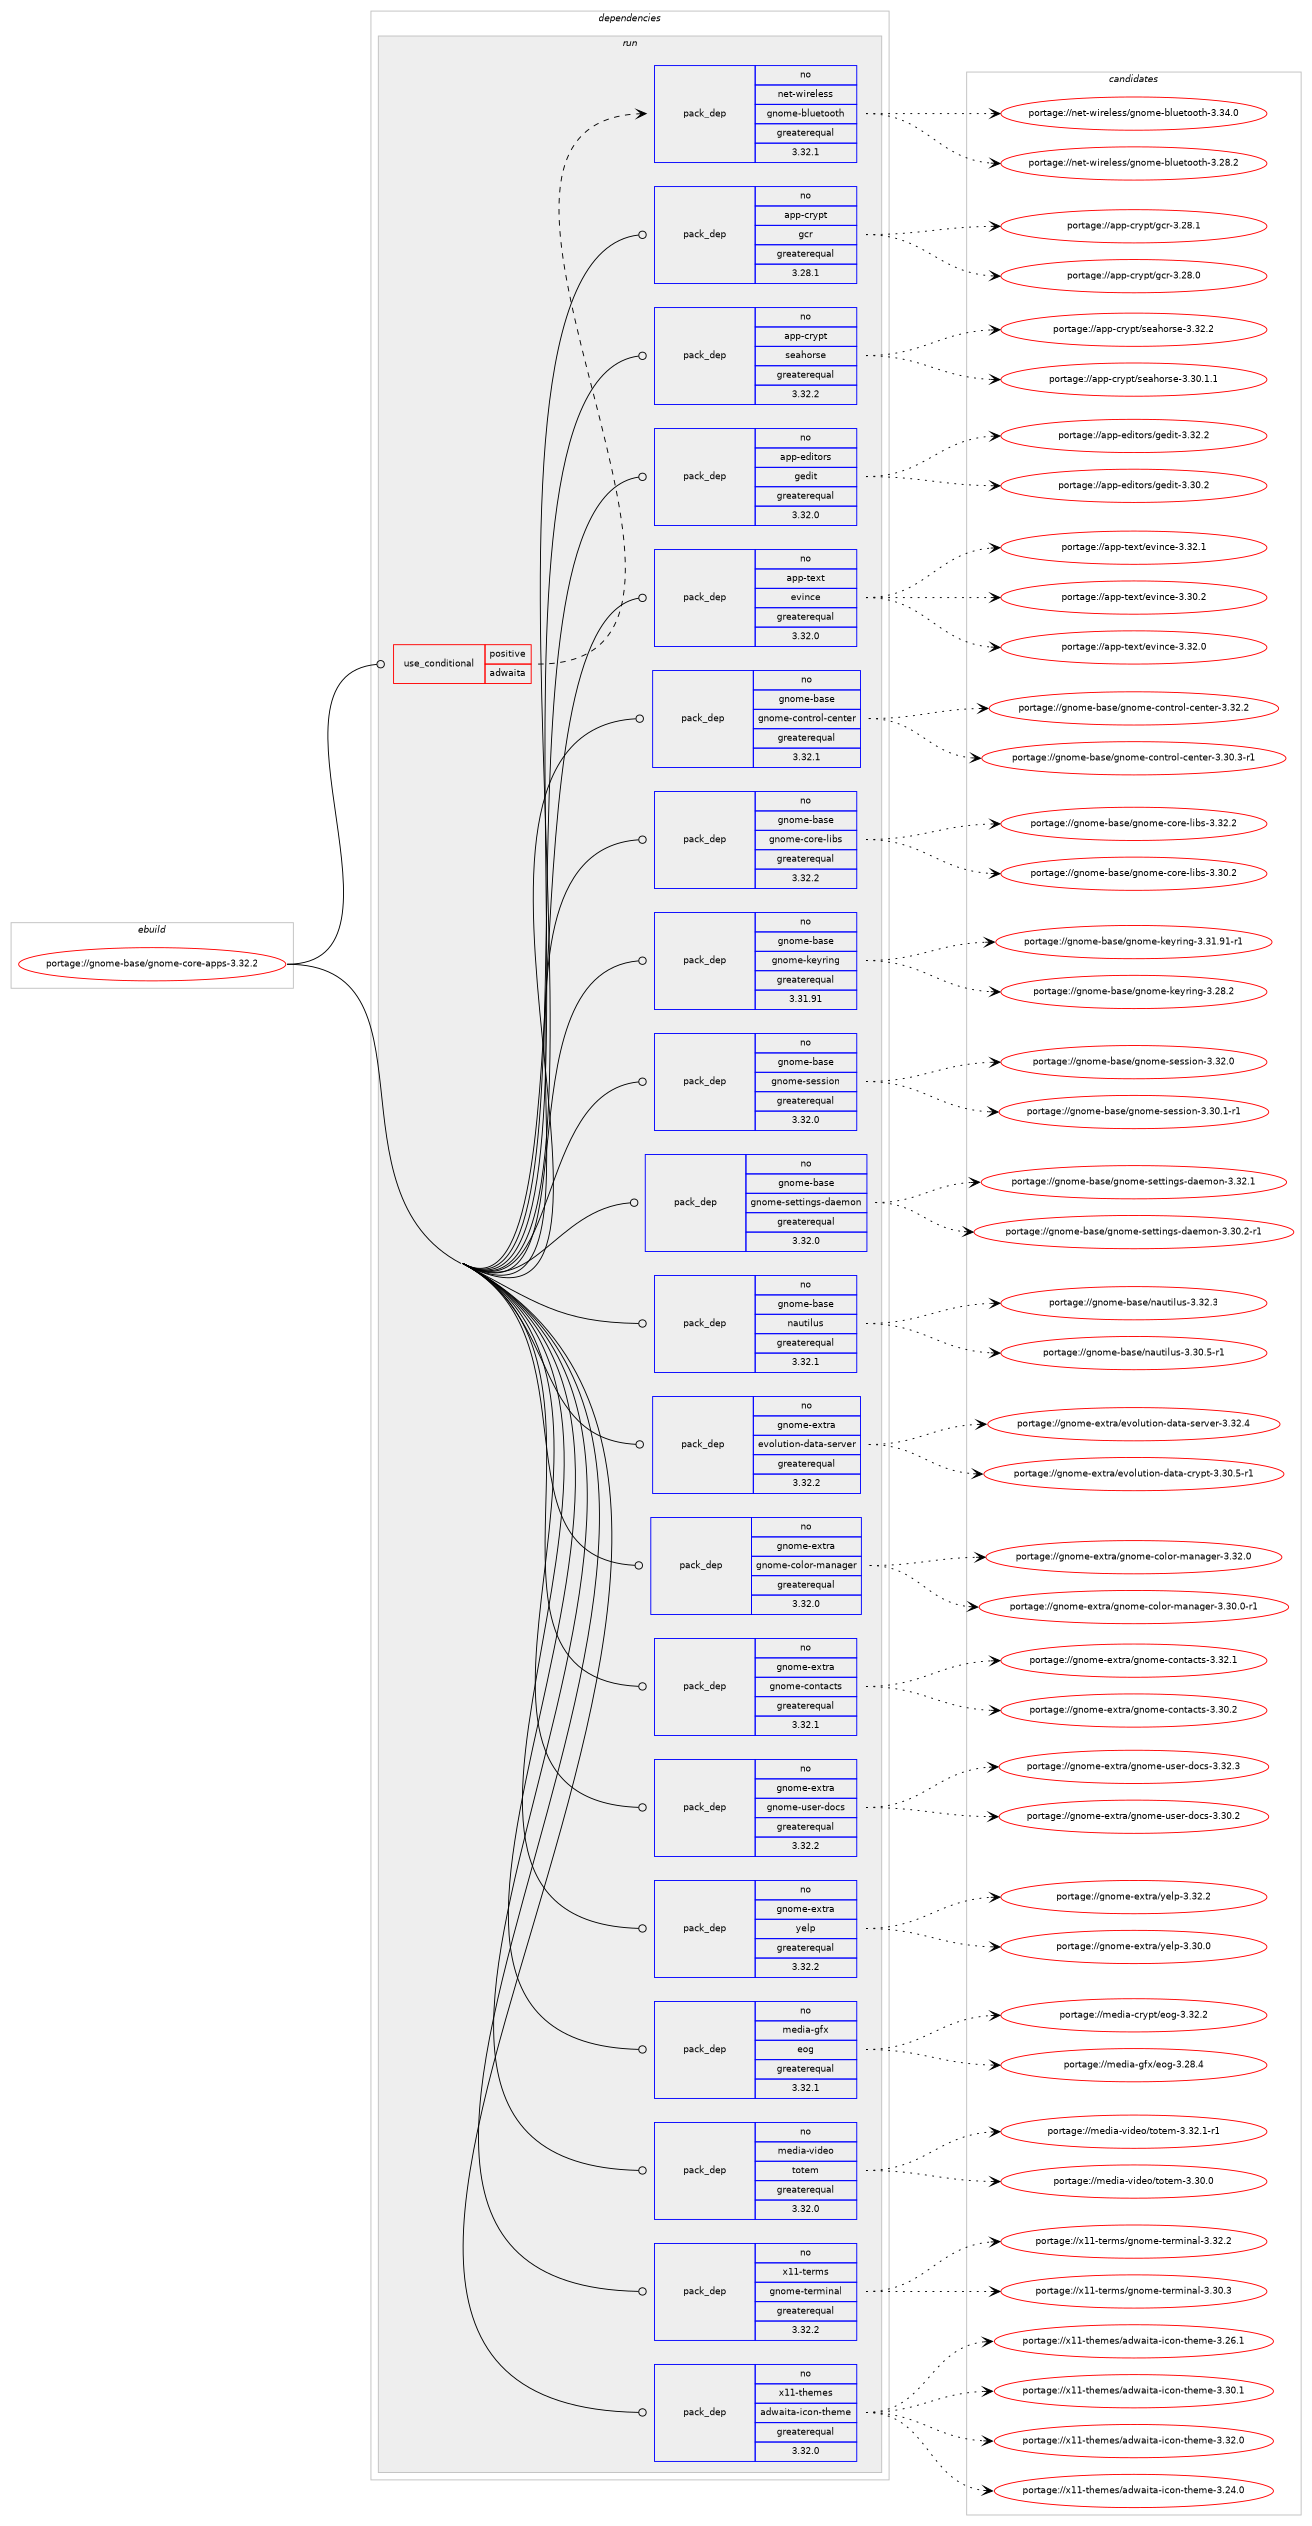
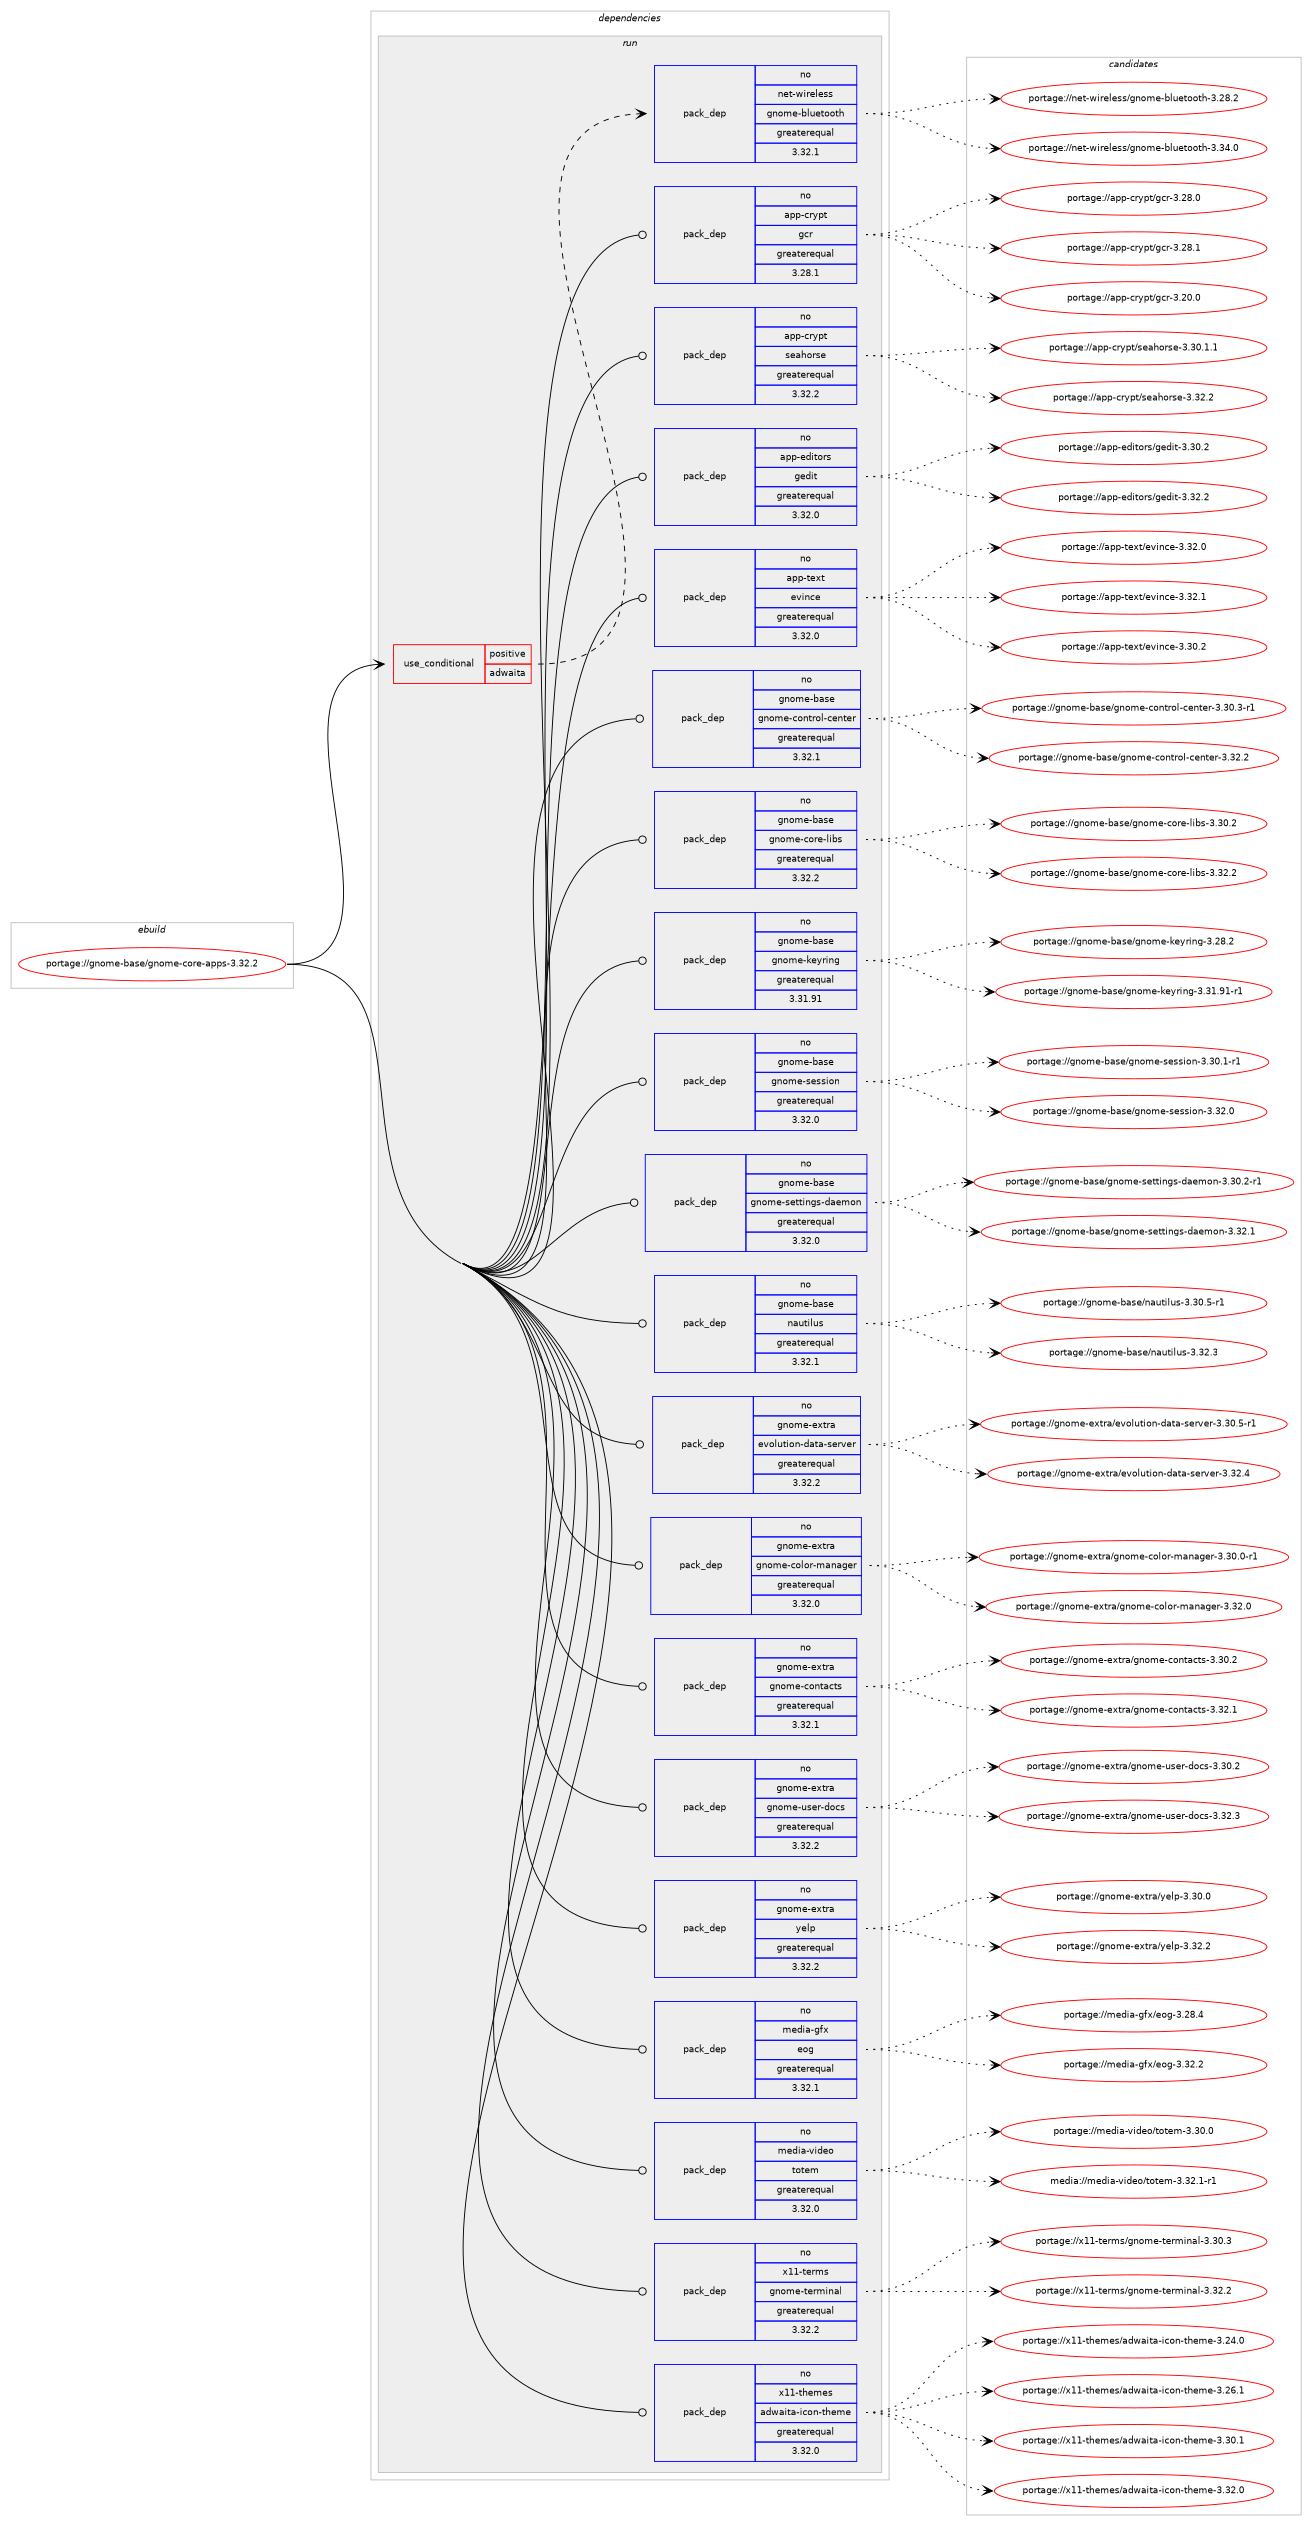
node "portage://app-crypt/gcr-3.20.0": added
edge "portage://gnome-base/gnome-core-apps-3.32.2" -> "use_conditional": arrowhead odot -> vee
node "portage://gnome-extra/evolution-data-crypt-3.30.5-r1": label "portage://gnome-extra/evolution-data-crypt-3.30.5-r1" -> "portage://gnome-extra/evolution-data-server-3.30.5-r1"
node "portage://media-crypt/eog-3.32.2": label "portage://media-crypt/eog-3.32.2" -> "portage://media-gfx/eog-3.32.2"
node "portage://media-video/totem-3.32.1-r1": label "portage://media-video/totem-3.32.1-r1" -> "media://media-video/totem-3.32.1-r1"
